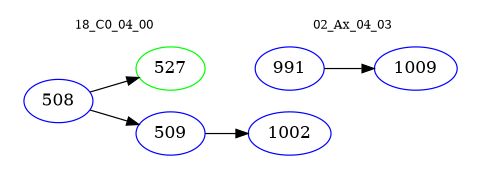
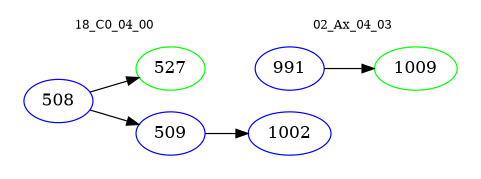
node "1009": color blue -> green
